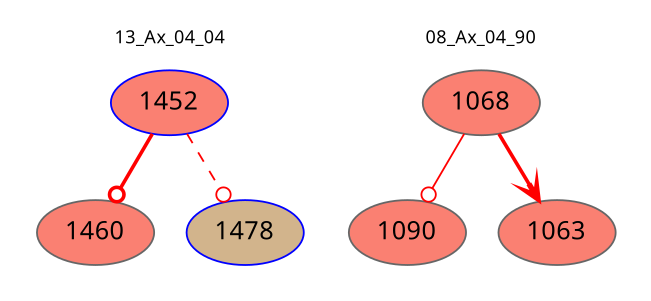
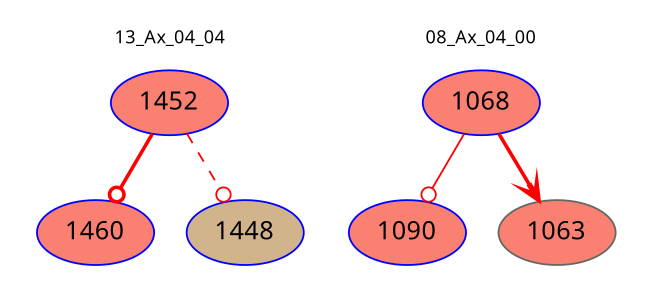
cluster "08_Ax_04_90": label "08_Ax_04_90" -> "08_Ax_04_00"
node "1068": color gray40 -> blue
node "1460": color gray40 -> blue
node "1478": label "1478" -> "1448"
node "1090": color gray40 -> blue
